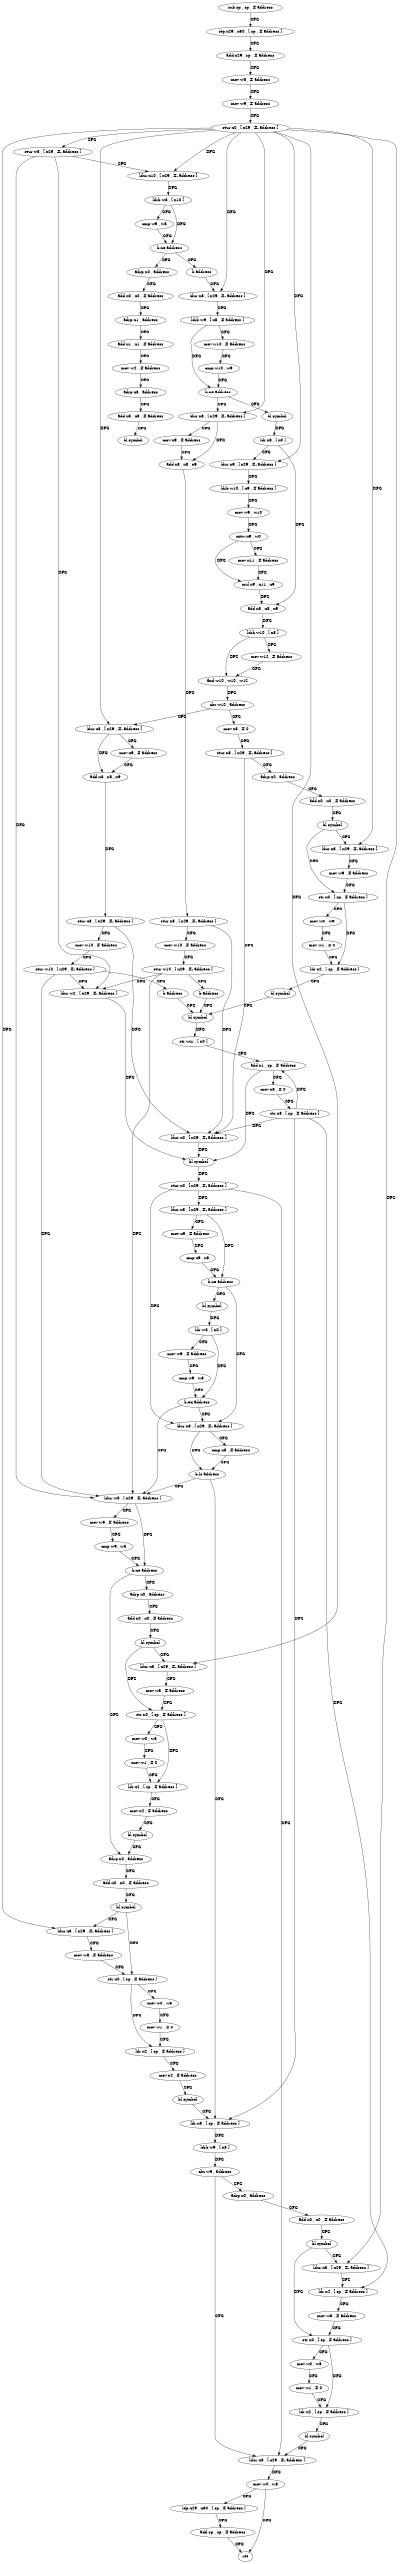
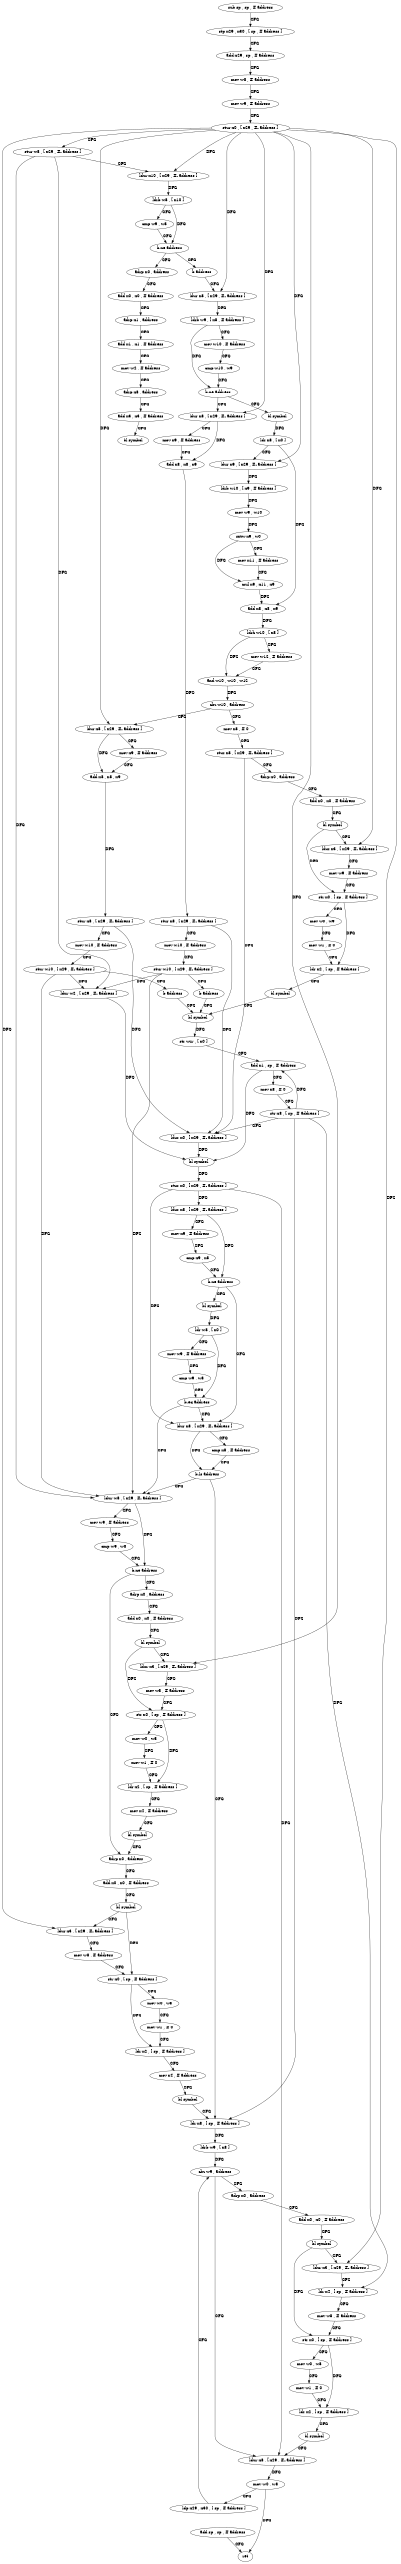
edge "str x8 , [ sp , # address ]" -> "ldur x0 , [ x29 , #- address ]": label "DFG" -> "CFG"
edge "ldp x29 , x30 , [ sp , # address ]" -> "add sp , sp , # address": now "ldp x29 , x30 , [ sp , # address ]" -> "cbz w9 , address"
